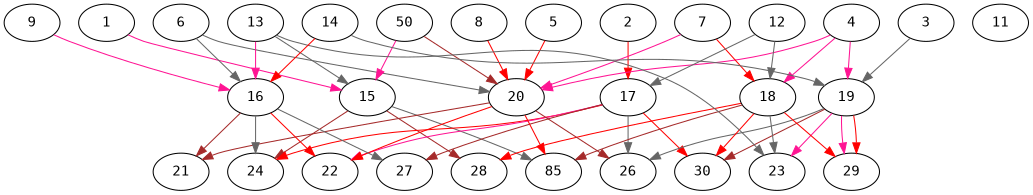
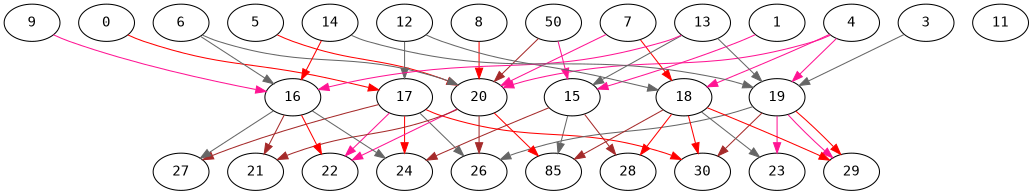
node "2": label "2" -> "0"
edge "13" -> "23": now "13" -> "19"
edge "20" -> "22": color red -> deeppink
